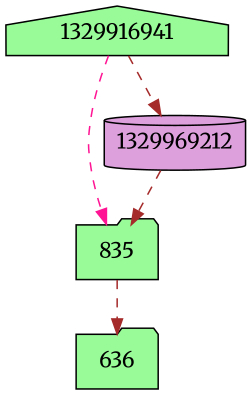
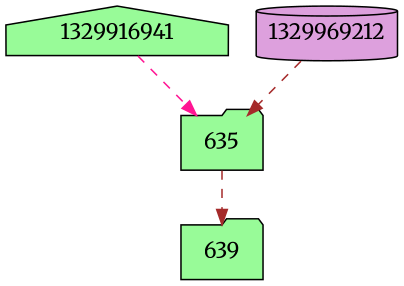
edge "1329916941" -> "1329969212": removed
node "835": label "835" -> "635"
node "636": label "636" -> "639"
